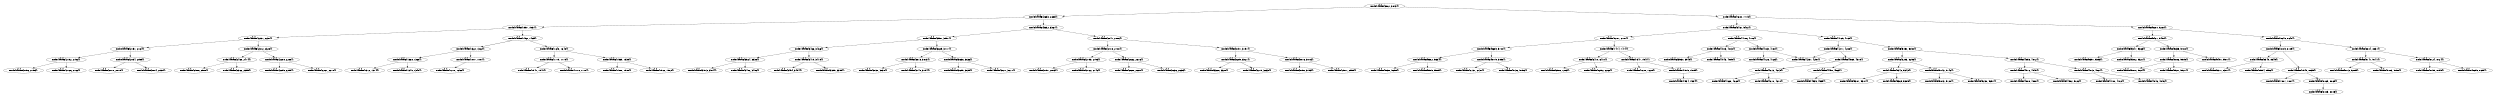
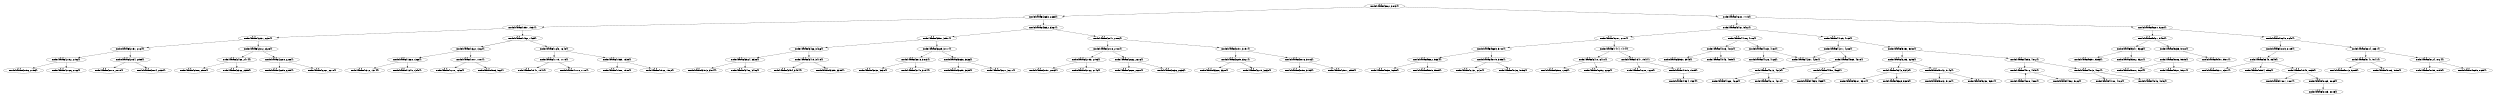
edge "Node{data=[9655, 9788]}" -> "Node{data=[9886, 9905]}": removed
edge "Node{data=[8109, 8109]}" -> "Node{data=[7945, 8035]}": now "Node{data=[8549, 8549]}" -> "Node{data=[7945, 8035]}"
node "Node{data=[883, 922]}": added
edge "Node{data=[4916, 4948]}" -> "Node{data=[4888, 4888]}": reversed
